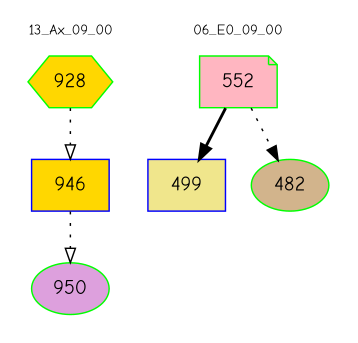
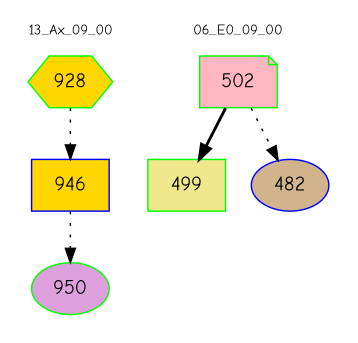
node "552": label "552" -> "502"
edge "928" -> "946": arrowhead onormal -> normal
node "499": color blue -> green
node "482": color green -> blue
edge "946" -> "950": arrowhead onormal -> normal
